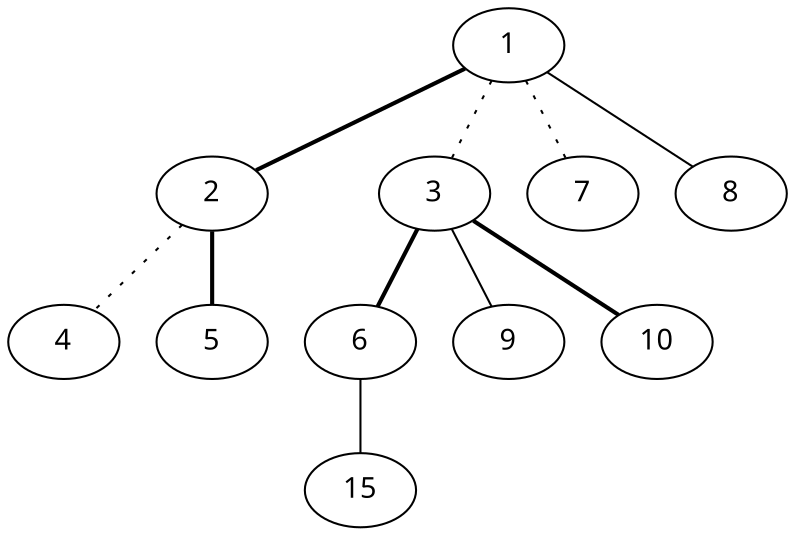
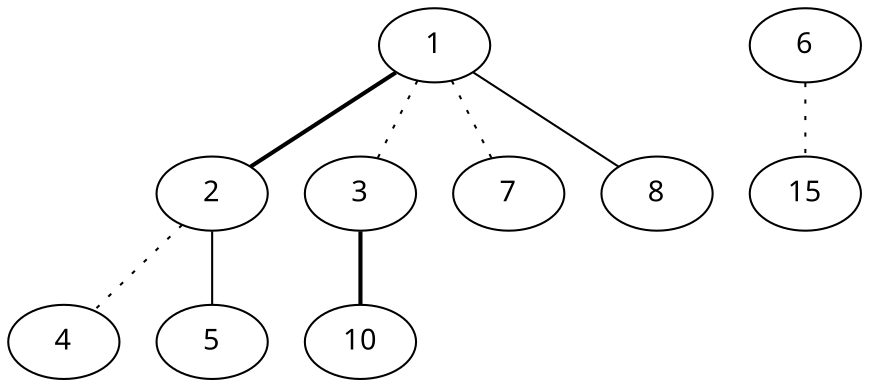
edge "2" -- "5": style bold -> solid
edge "3" -- "6": removed
node "9": removed
edge "6" -- "15": style solid -> dotted
